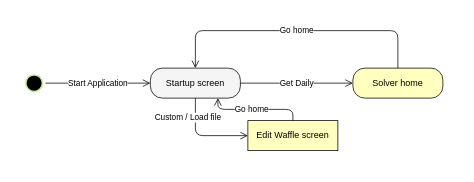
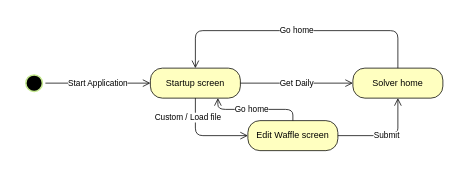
node "Startup screen": fillcolor #f5f5f5 -> #ffffc0
node "Edit Waffle screen": shape rectangle -> rounded rectangle
edge "Edit Waffle screen" -> "Solver home": added, label "Submit"
